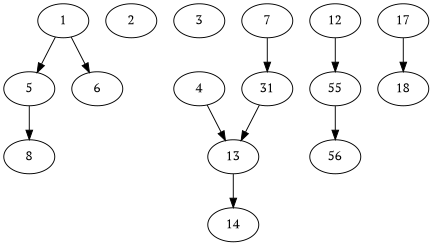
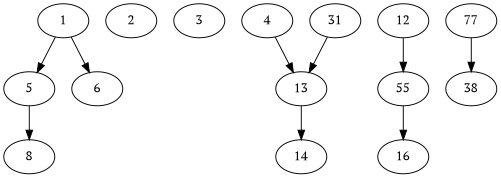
node "7": removed
node "17": label "17" -> "77"
node "18": label "18" -> "38"
node "56": label "56" -> "16"
